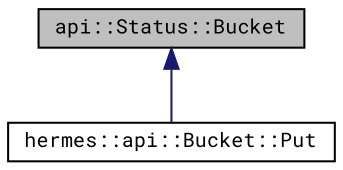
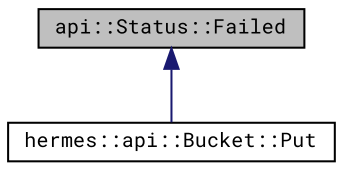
node "api::Status::Bucket": label "api::Status::Bucket" -> "api::Status::Failed"
